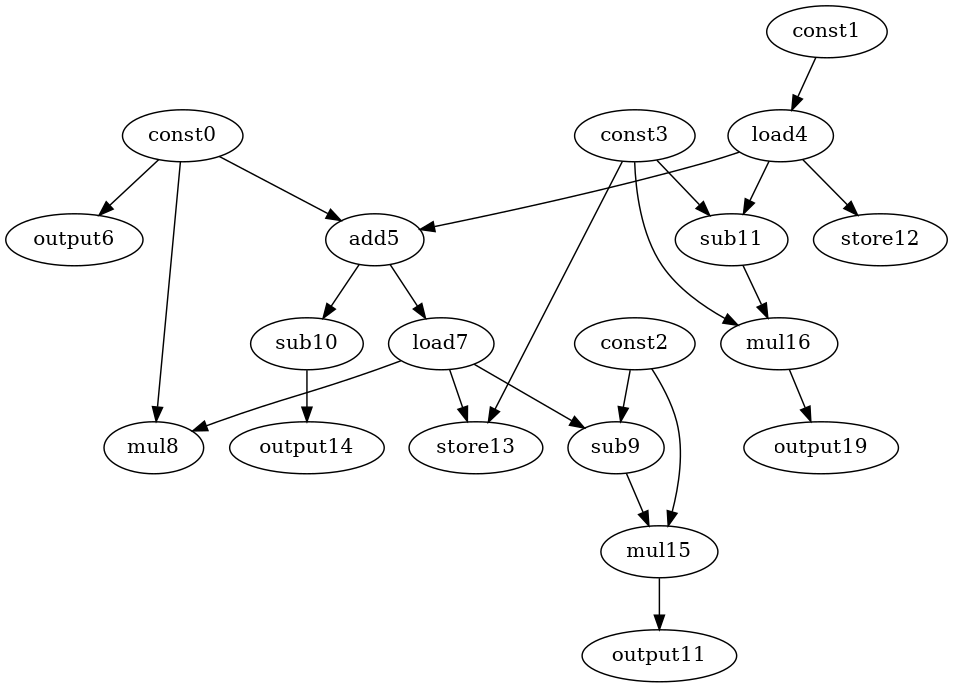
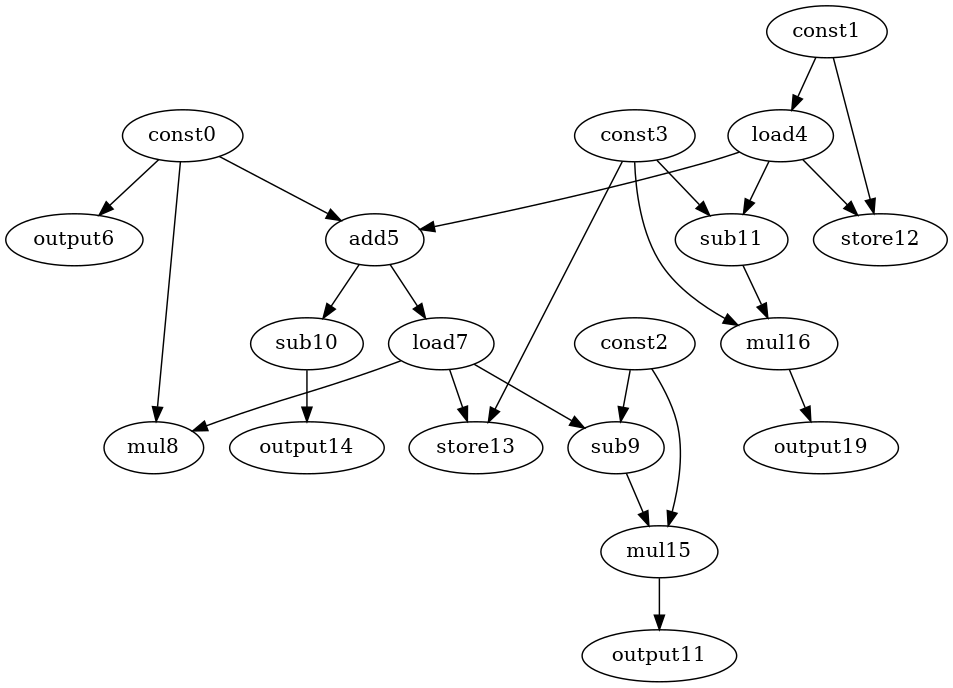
edge "const1" -> "store12": added
